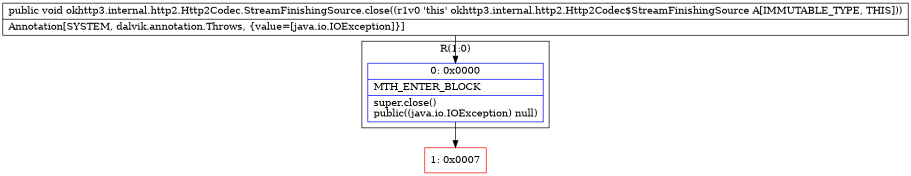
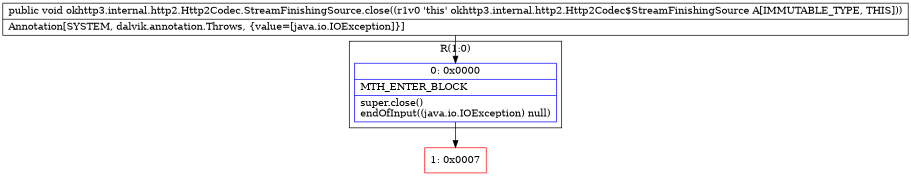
node "0: 0x0000": text "public((java.io.IOException) null)" -> "endOfInput((java.io.IOException) null)"
